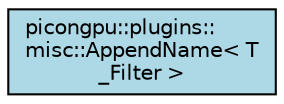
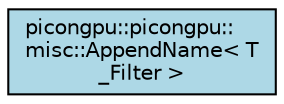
node "picongpu::plugins:: misc::AppendName< T _Filter >": label "picongpu::plugins:: misc::AppendName< T _Filter >" -> "picongpu::picongpu:: misc::AppendName< T _Filter >"
